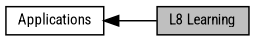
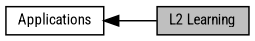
node "L8 Learning": label "L8 Learning" -> "L2 Learning"
